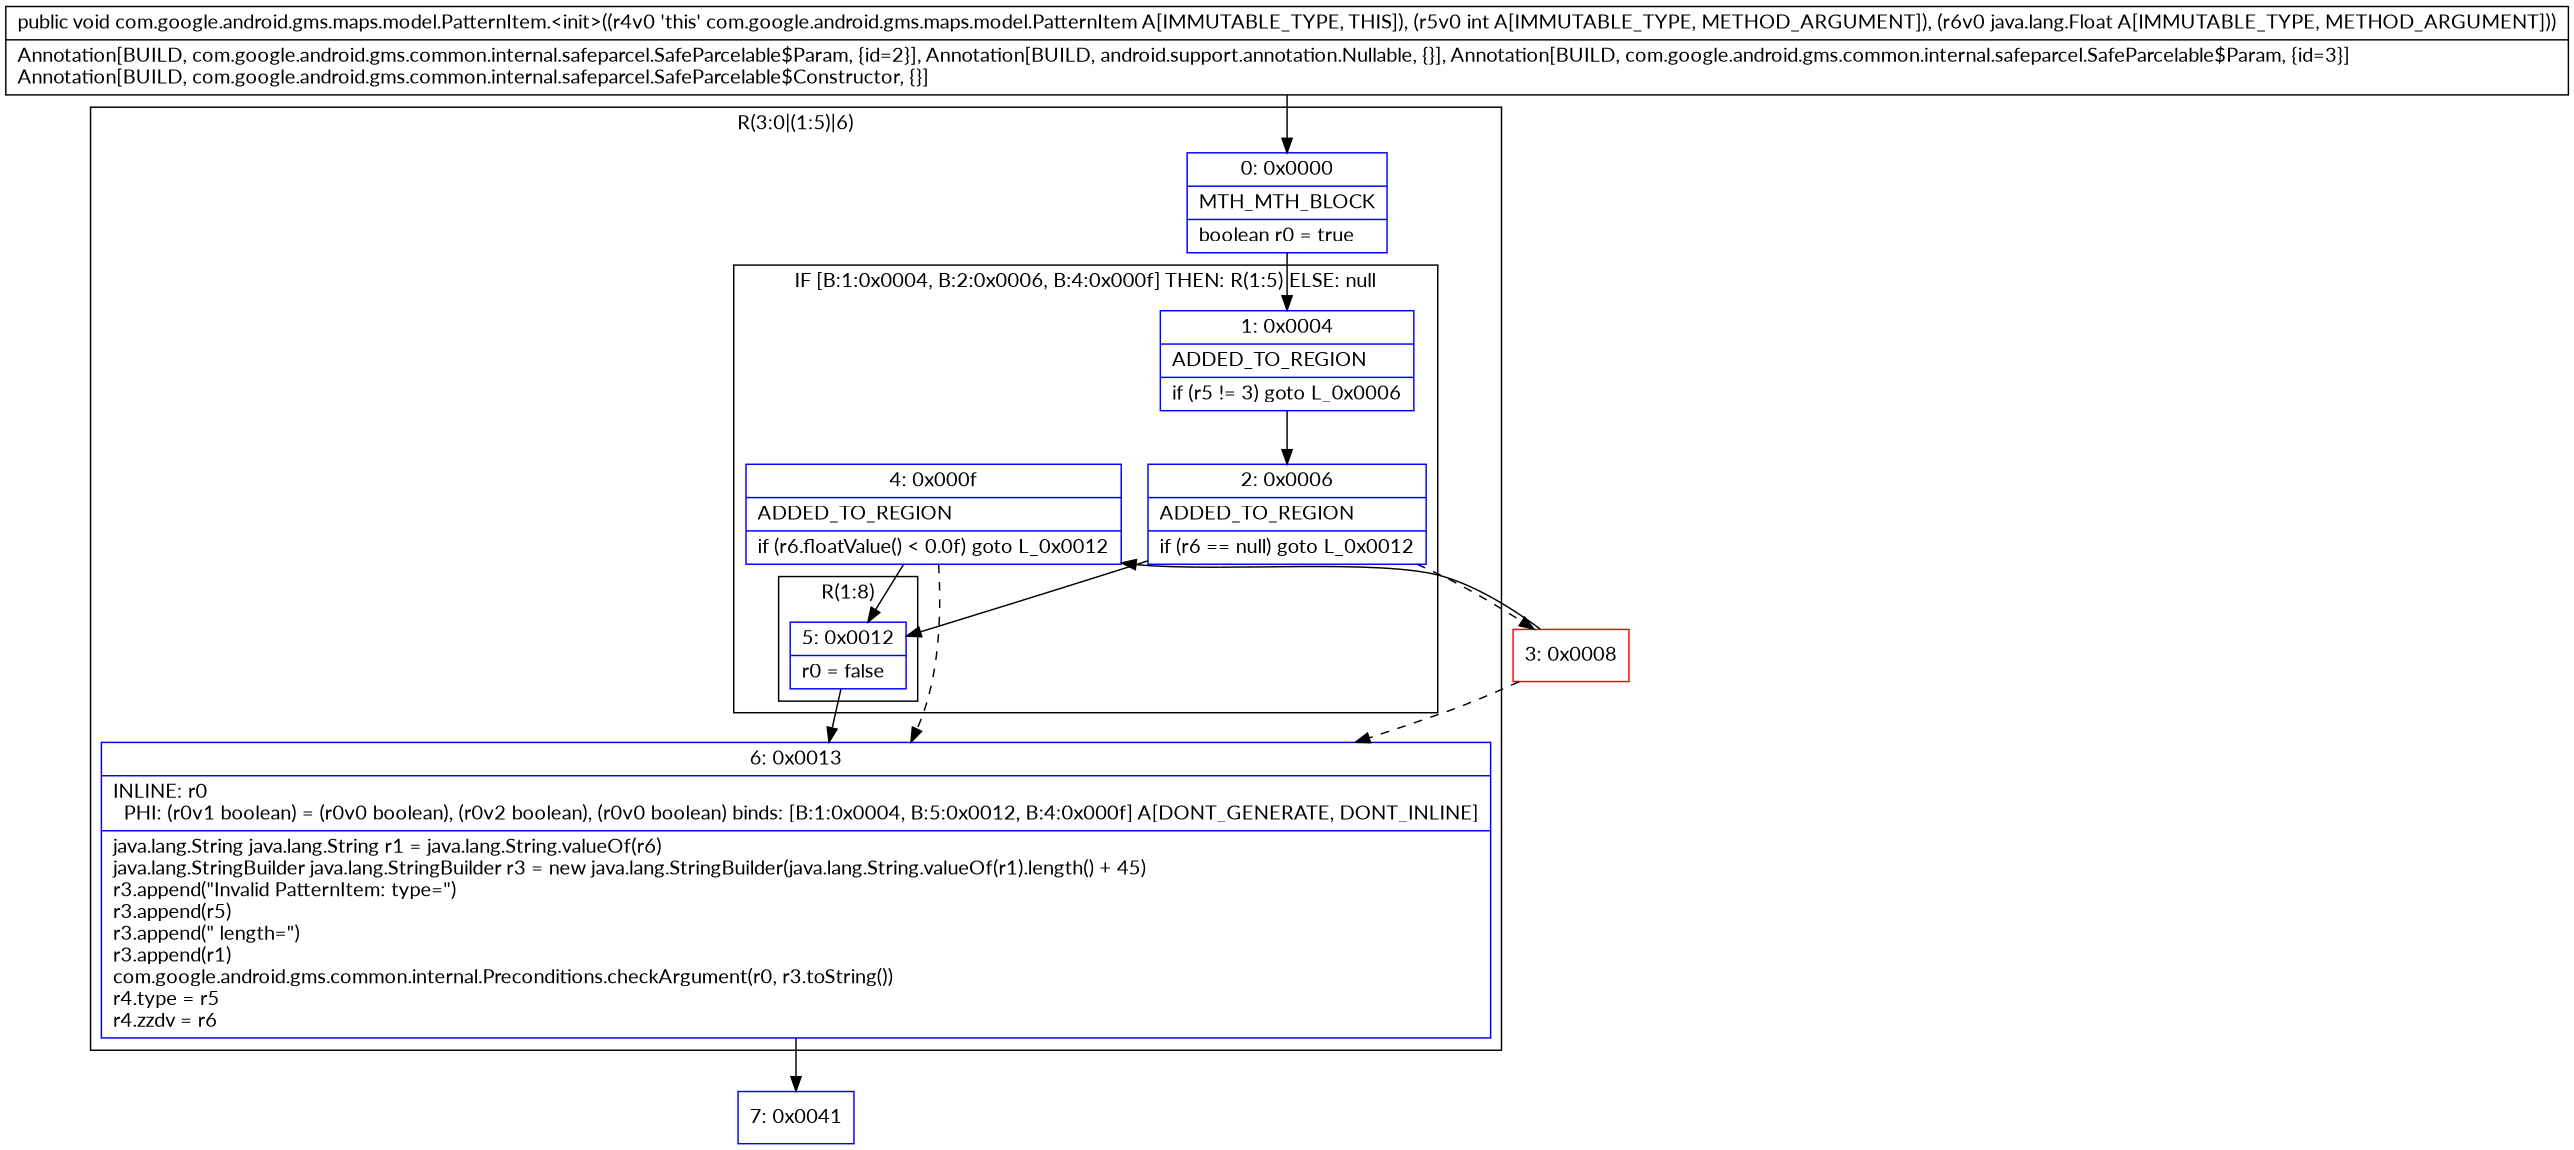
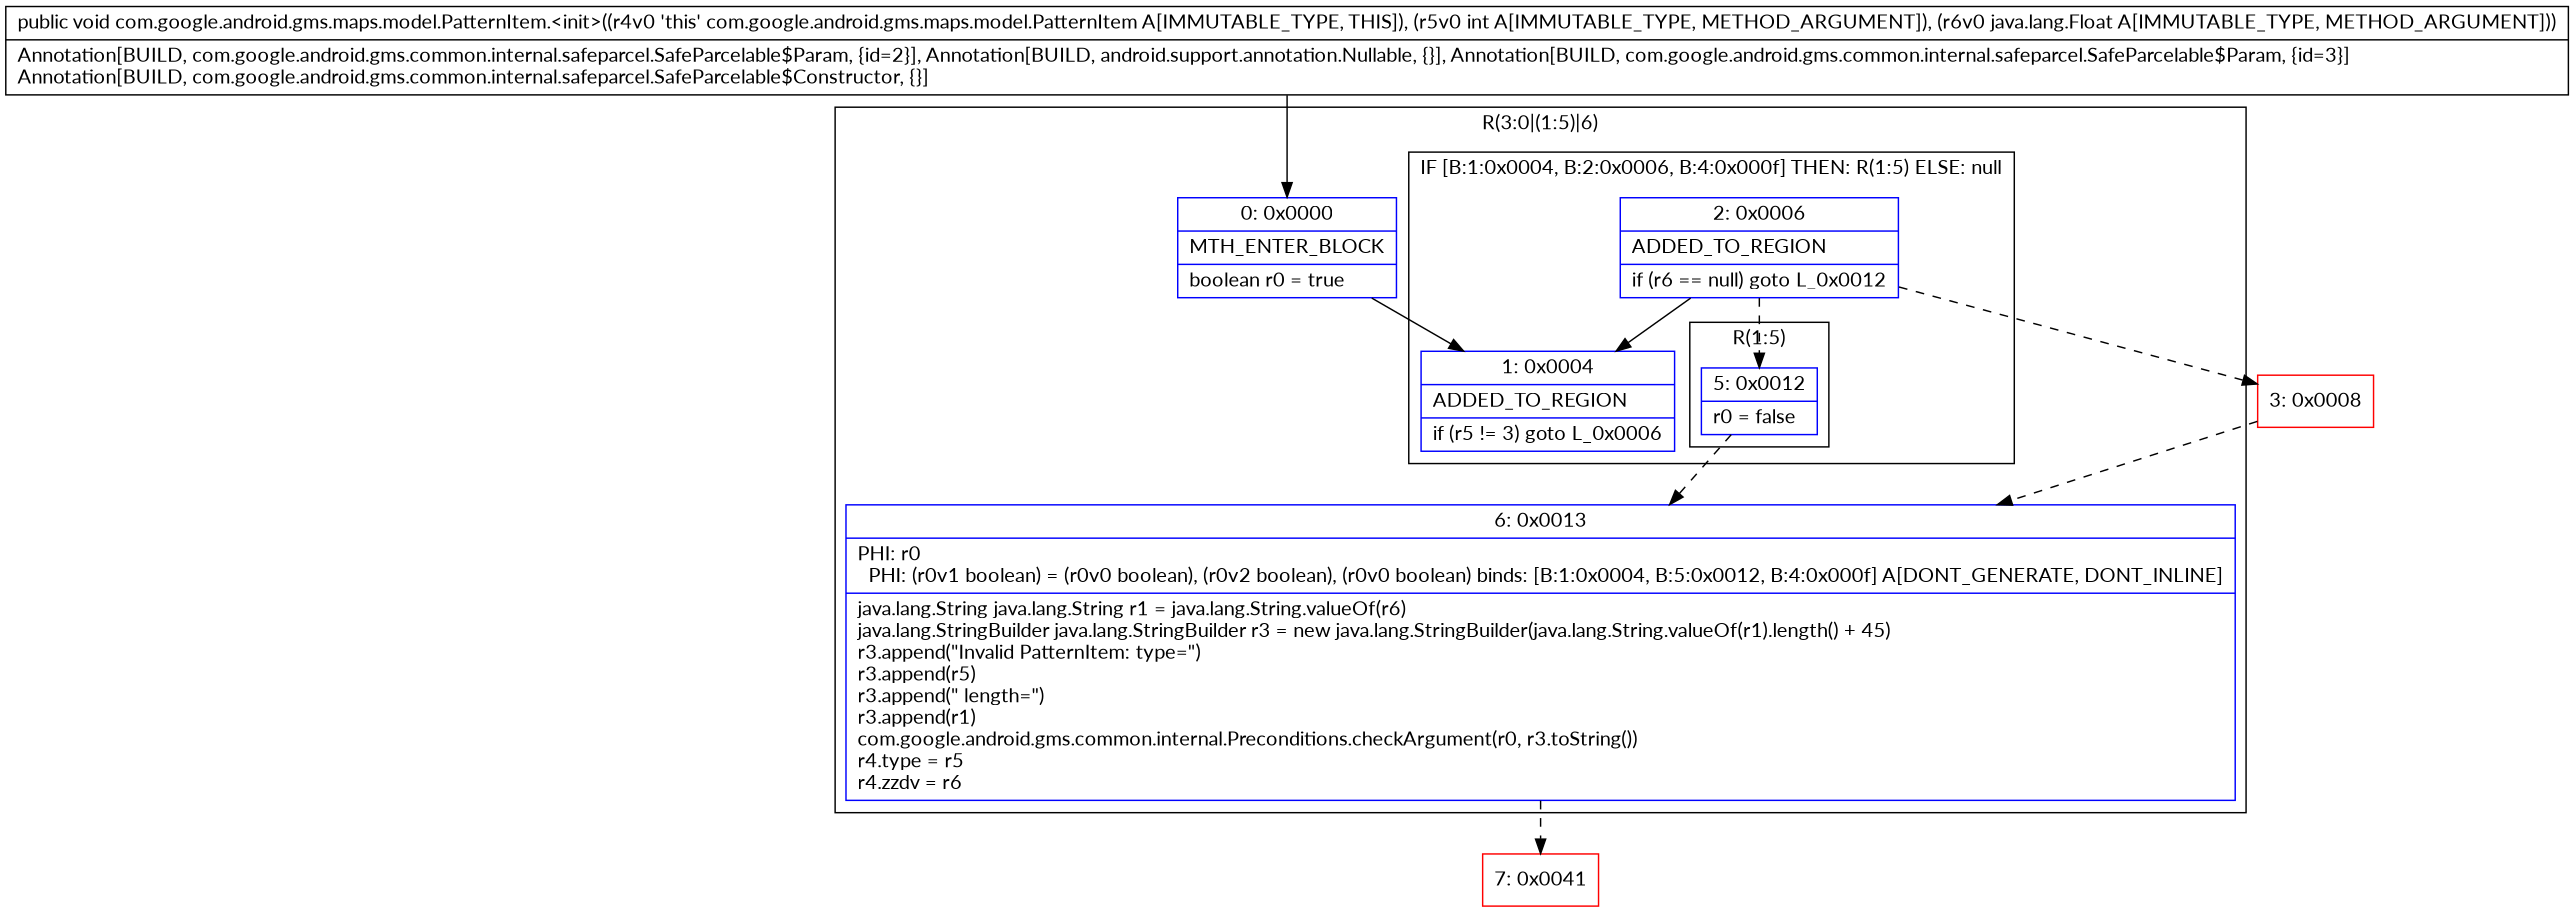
node "0: 0x0000": text "MTH_MTH_BLOCK" -> "MTH_ENTER_BLOCK"
edge "1: 0x0004" -> "2: 0x0006": reversed
node "4: 0x000f": removed
cluster "R(1:8)": label "R(1:8)" -> "R(1:5)"
edge "2: 0x0006" -> "5: 0x0012": style solid -> dashed
edge "5: 0x0012" -> "6: 0x0013": style solid -> dashed
node "6: 0x0013": text "INLINE: r0" -> "PHI: r0"
edge "6: 0x0013" -> "7: 0x0041": style solid -> dashed
node "7: 0x0041": color blue -> red
